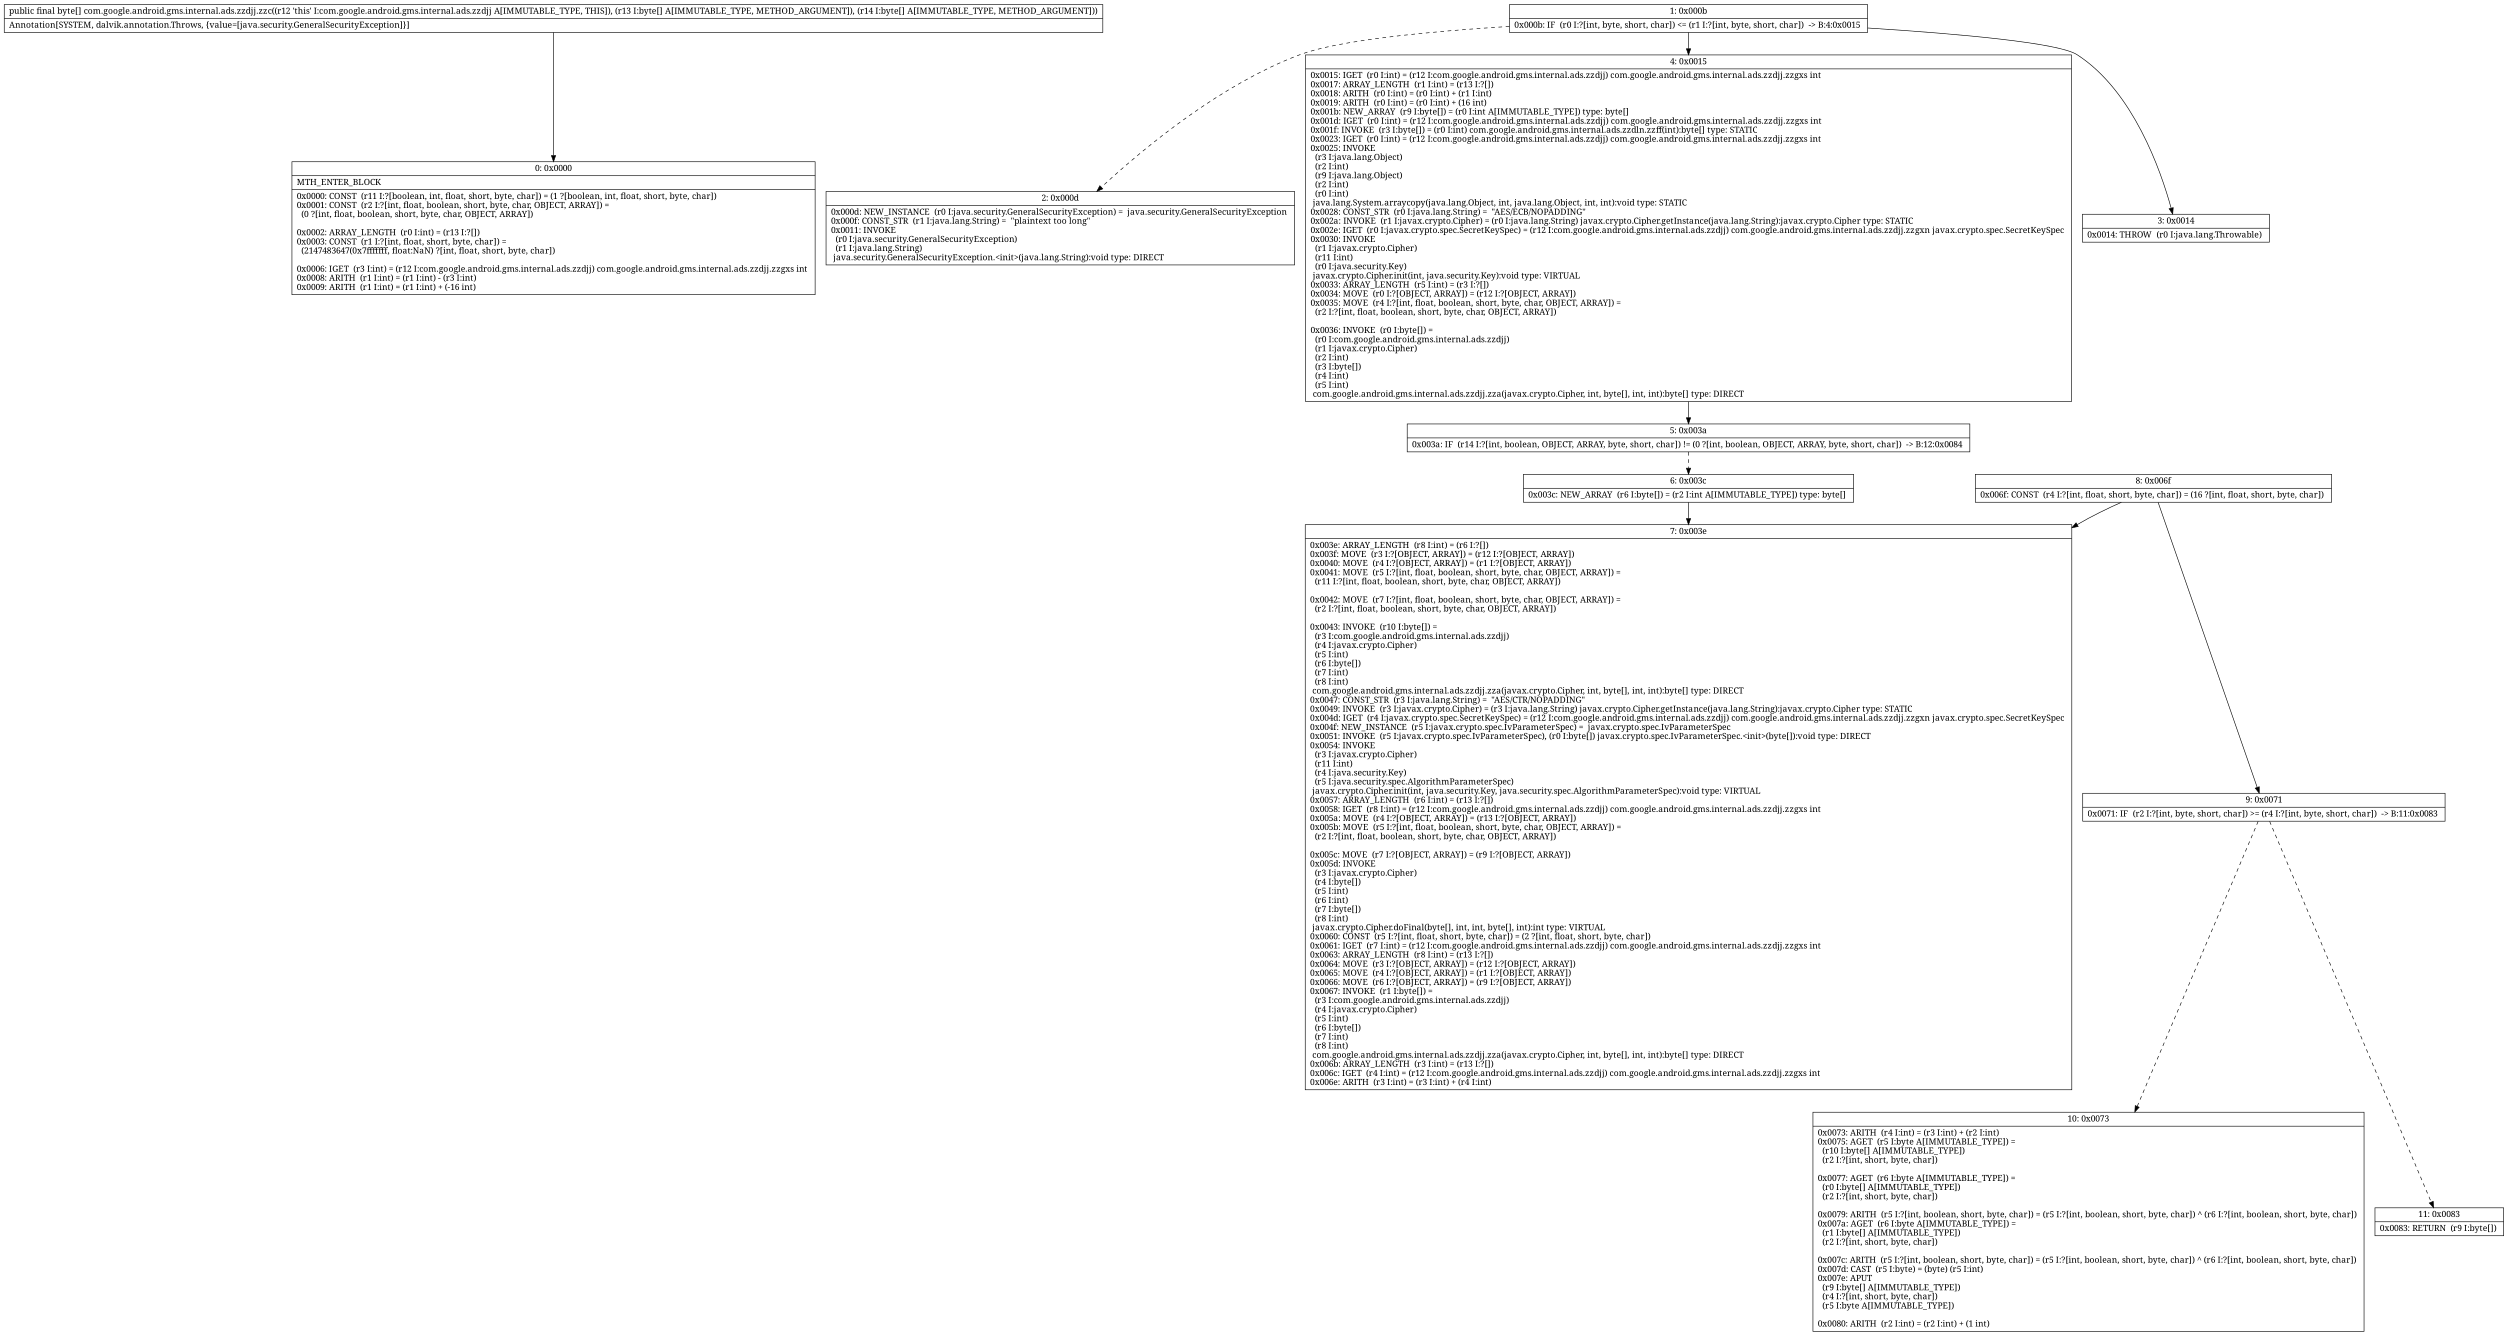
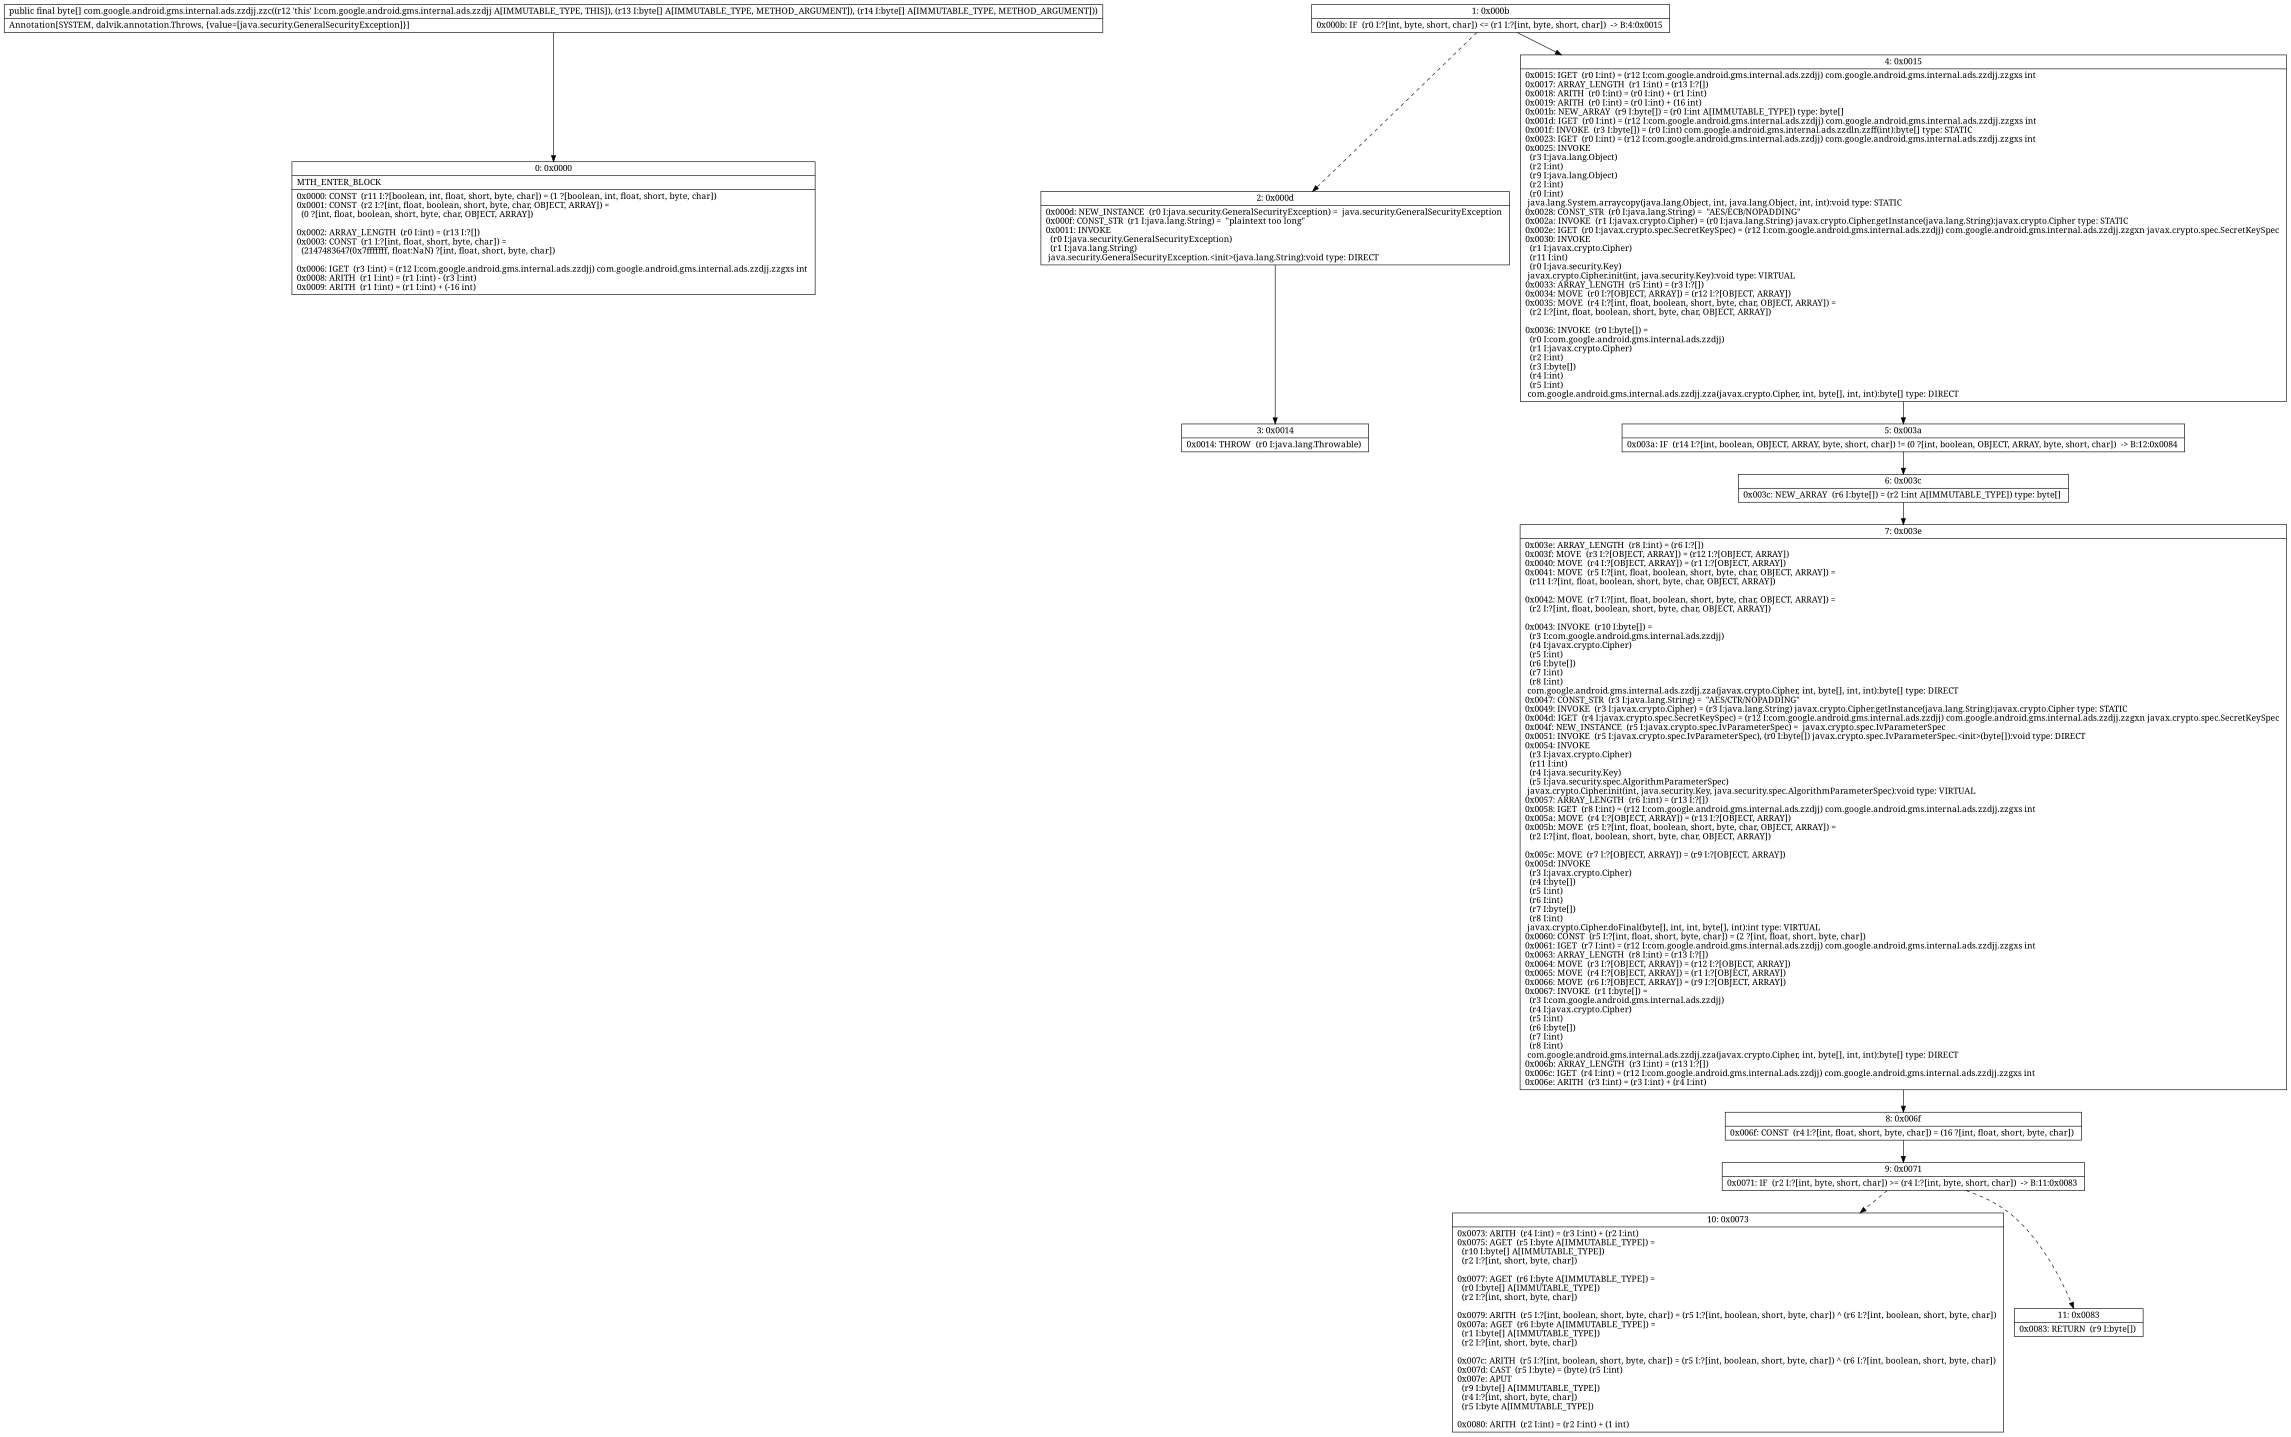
edge "1: 0x000b" -> "3: 0x0014": now "2: 0x000d" -> "3: 0x0014"
edge "5: 0x003a" -> "6: 0x003c": style dashed -> solid
edge "8: 0x006f" -> "7: 0x003e": reversed
